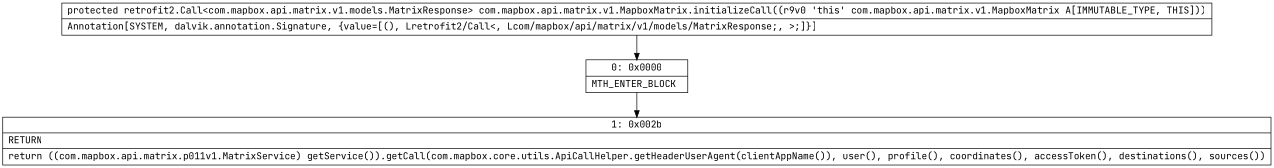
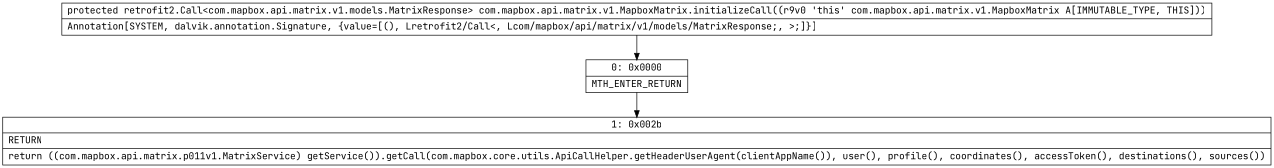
node "0: 0x0000": text "MTH_ENTER_BLOCK" -> "MTH_ENTER_RETURN"
